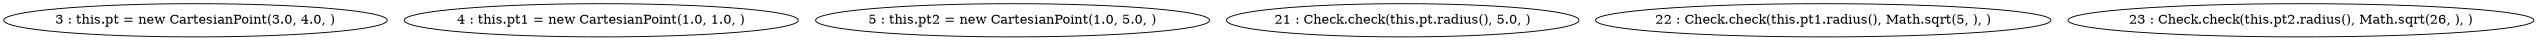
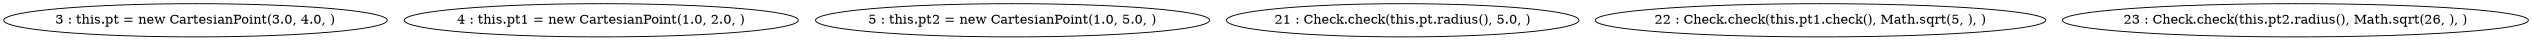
node "4 : this.pt1 = new CartesianPoint(1.0, 1.0, )": label "4 : this.pt1 = new CartesianPoint(1.0, 1.0, )" -> "4 : this.pt1 = new CartesianPoint(1.0, 2.0, )"
node "22 : Check.check(this.pt1.radius(), Math.sqrt(5, ), )": label "22 : Check.check(this.pt1.radius(), Math.sqrt(5, ), )" -> "22 : Check.check(this.pt1.check(), Math.sqrt(5, ), )"
